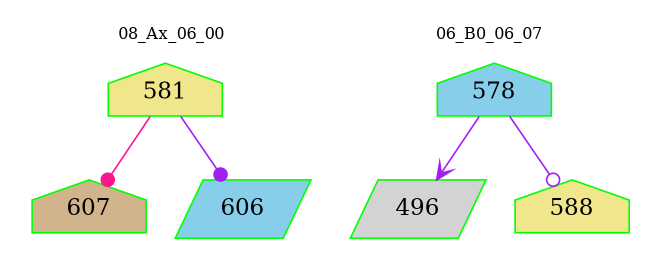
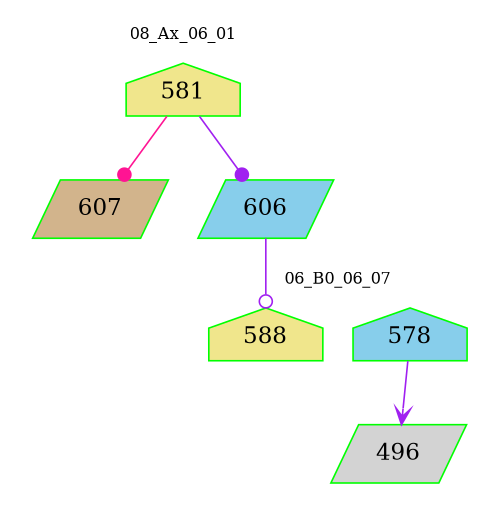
cluster "08_Ax_06_00": label "08_Ax_06_00" -> "08_Ax_06_01"
edge "578" -> "588": now "606" -> "588"
node "607": shape house -> parallelogram
